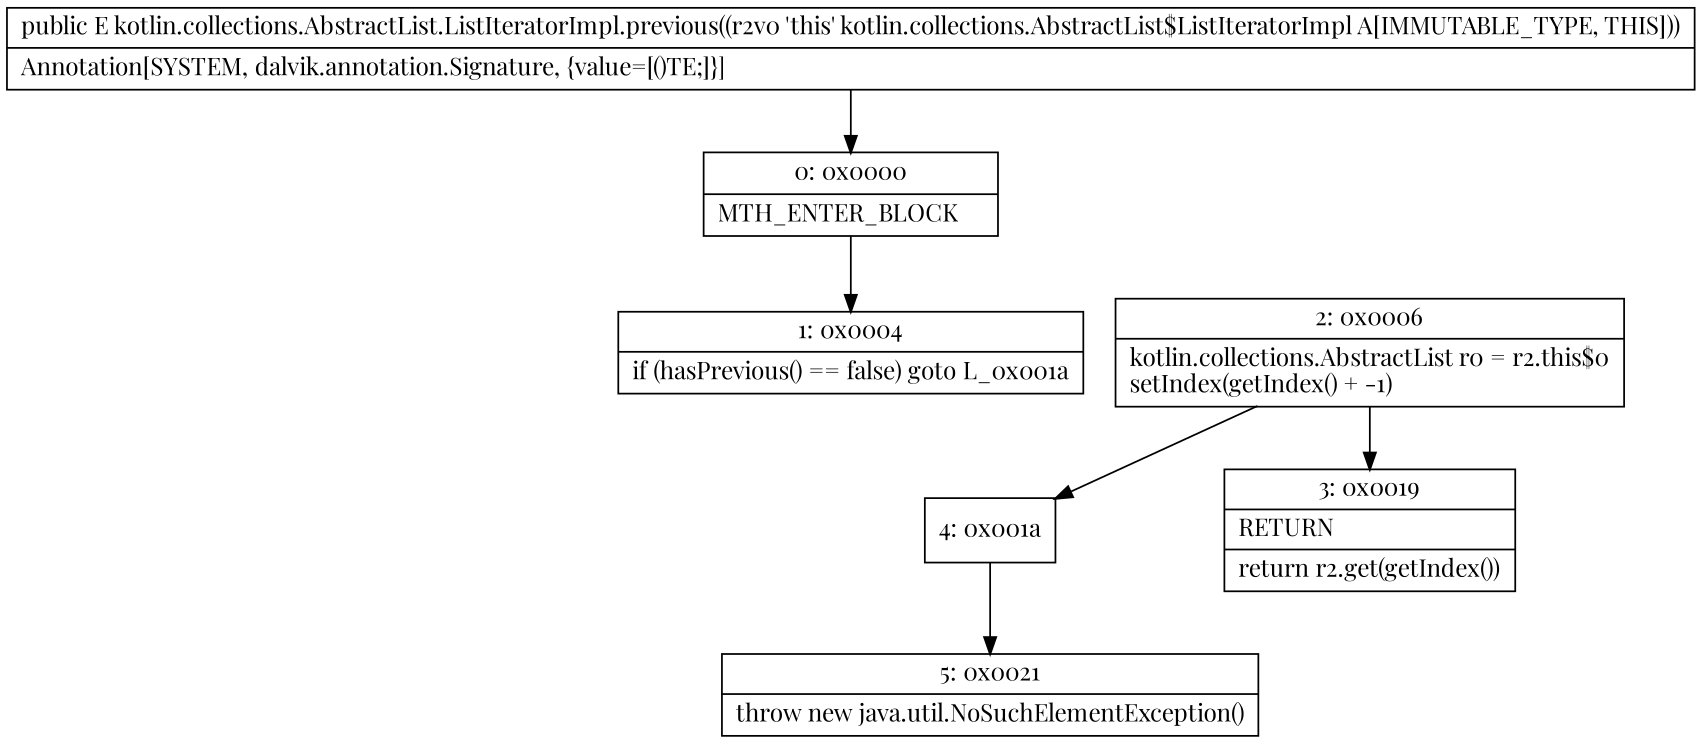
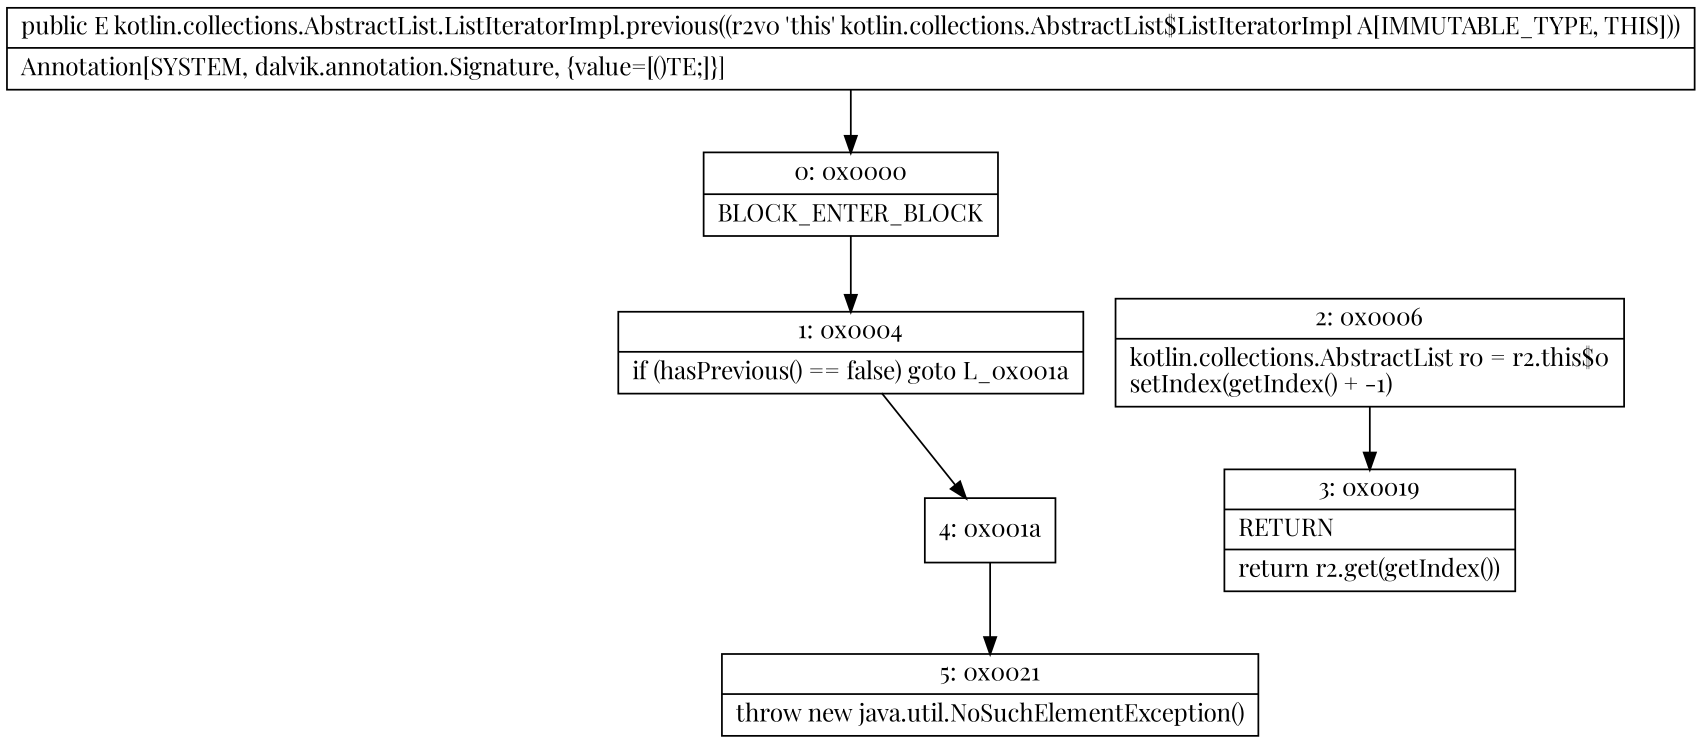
node "0: 0x0000": text "MTH_ENTER_BLOCK" -> "BLOCK_ENTER_BLOCK"
edge "2: 0x0006" -> "4: 0x001a": now "1: 0x0004" -> "4: 0x001a"
